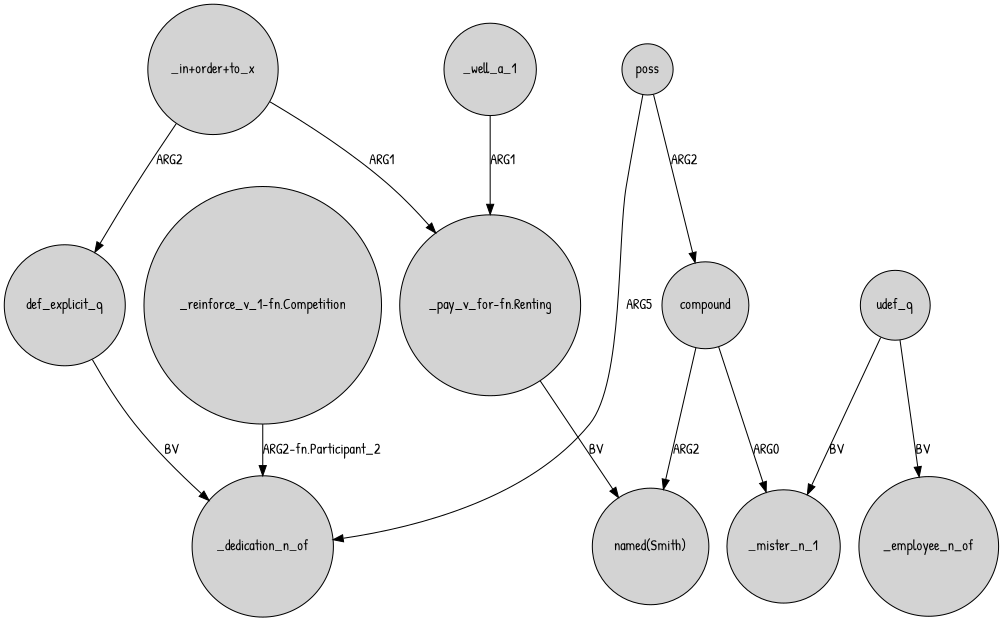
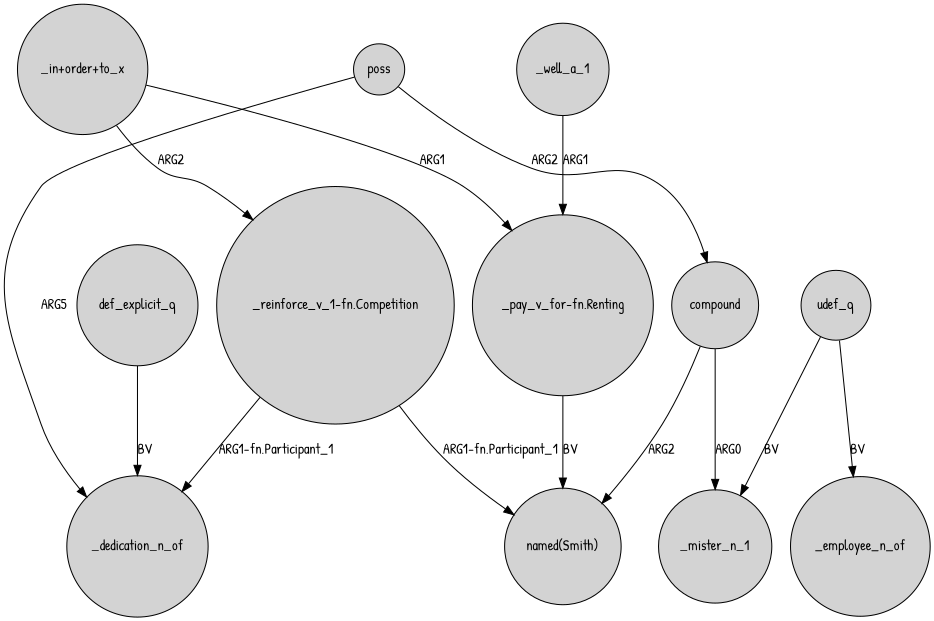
edge "_in+order+to_x" -> "def_explicit_q": now "_in+order+to_x" -> "_reinforce_v_1-fn.Competition"
edge "_reinforce_v_1-fn.Competition" -> "_dedication_n_of": label "ARG2-fn.Participant_2" -> "ARG1-fn.Participant_1"
edge "_reinforce_v_1-fn.Competition" -> "named(Smith)": added, label "ARG1-fn.Participant_1"
